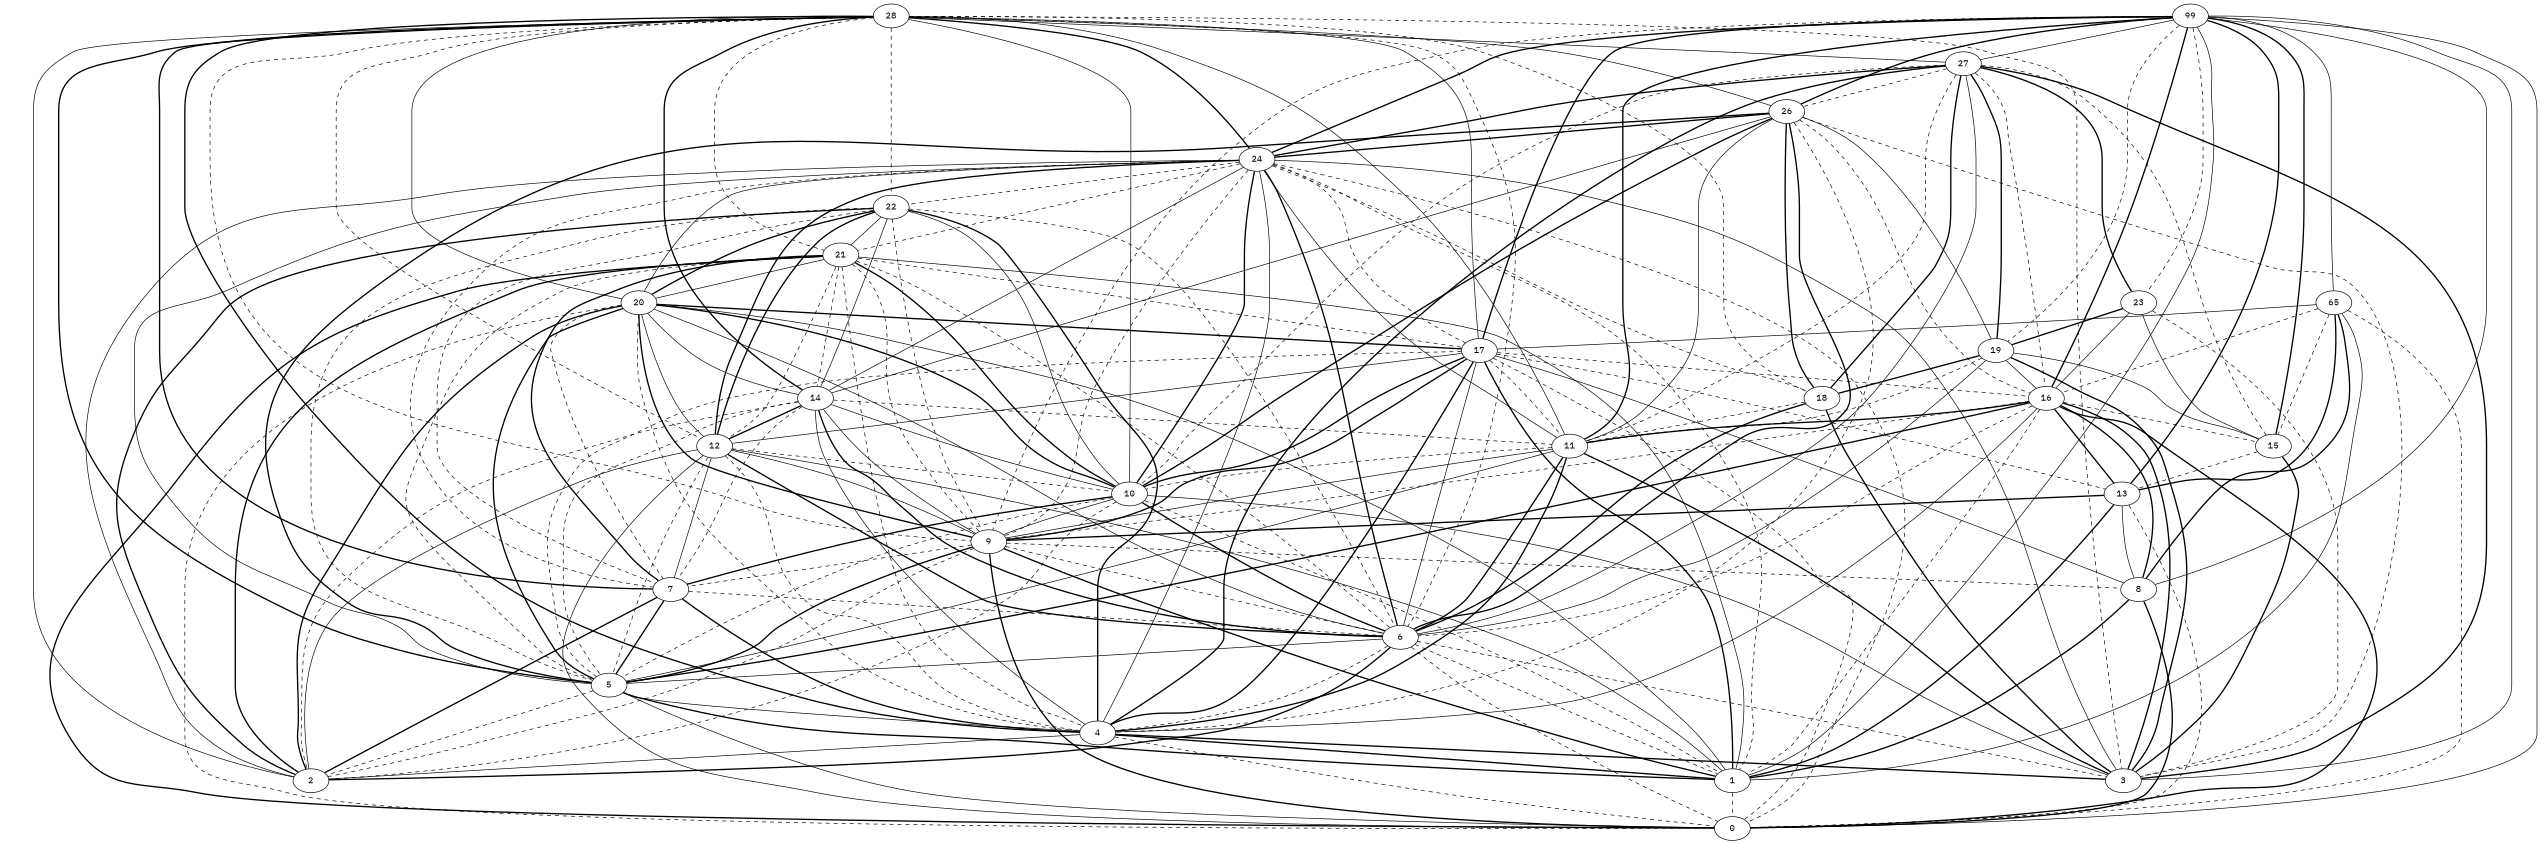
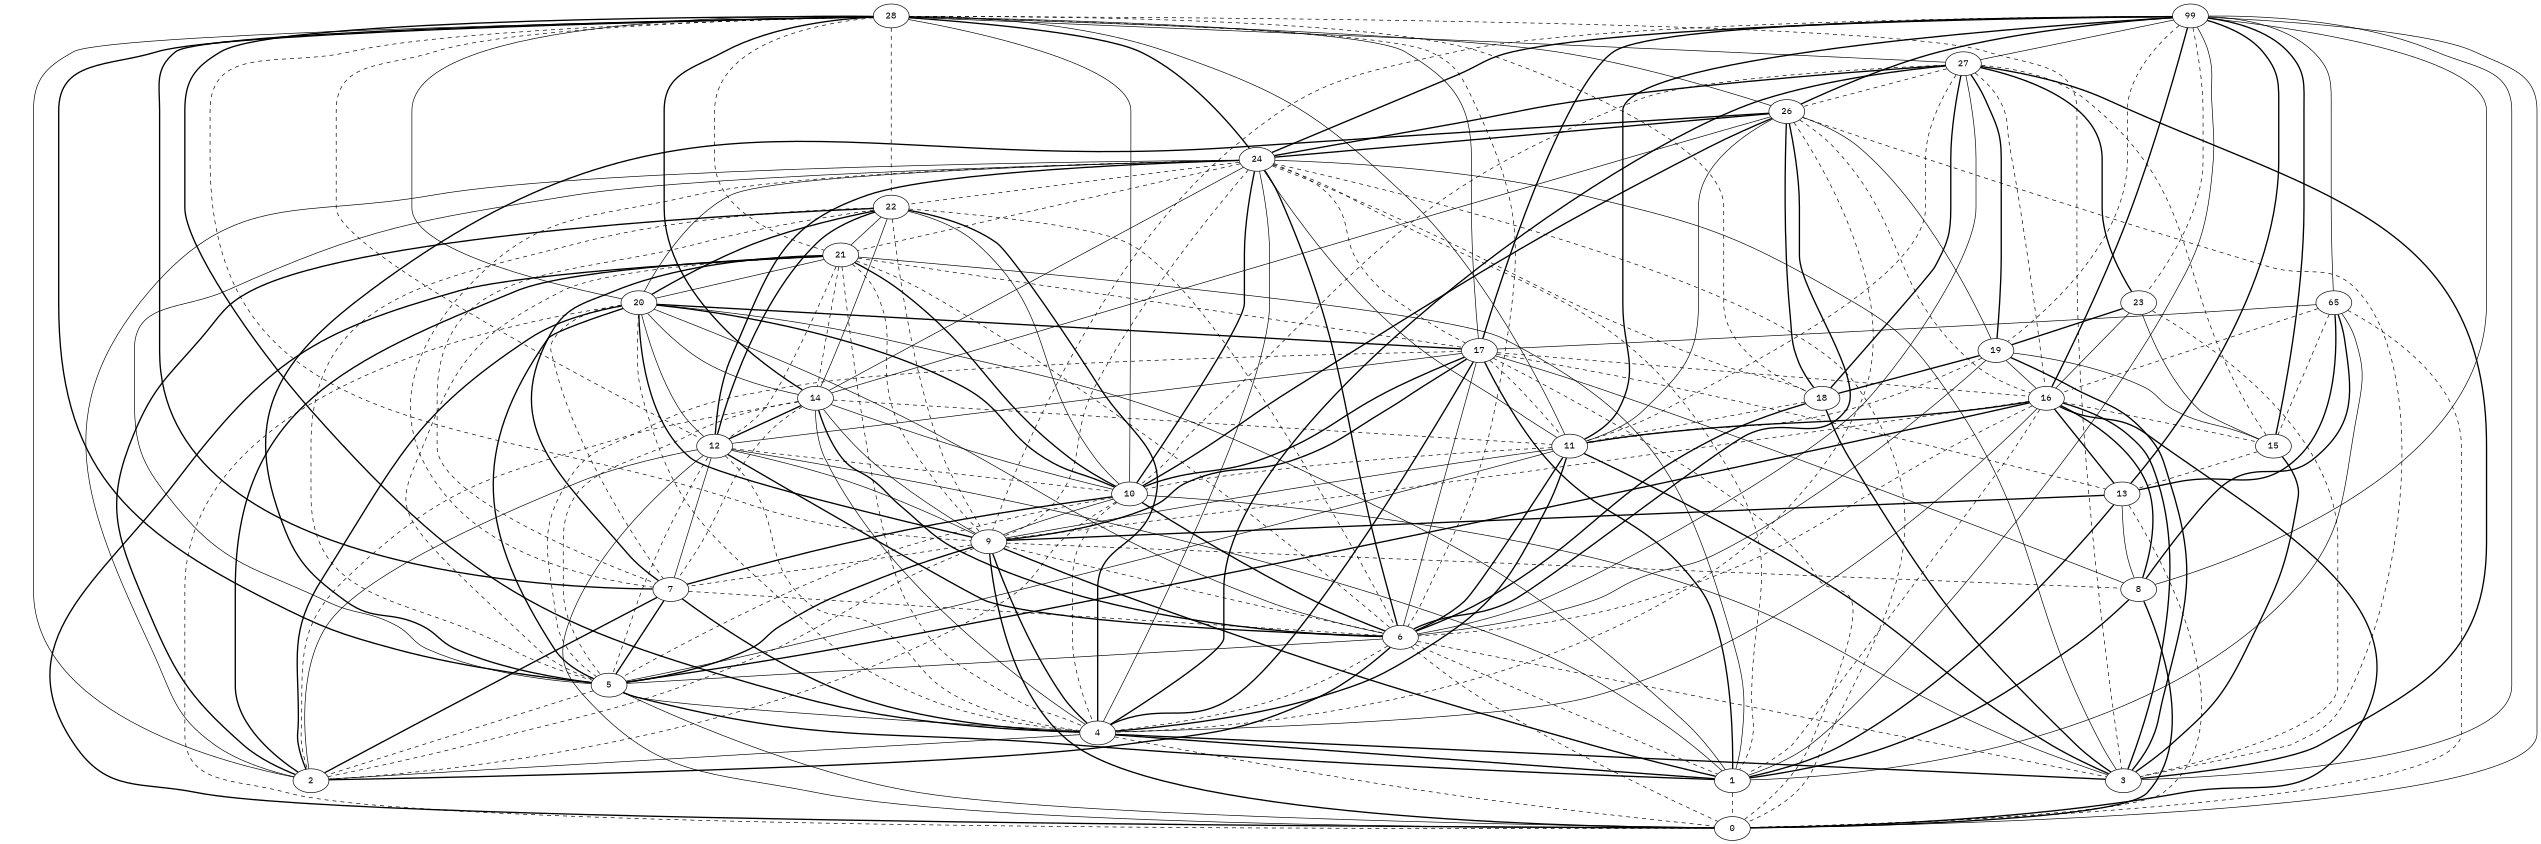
edge "10" -- "1": now "10" -- "4"
edge "9" -- "4": added
